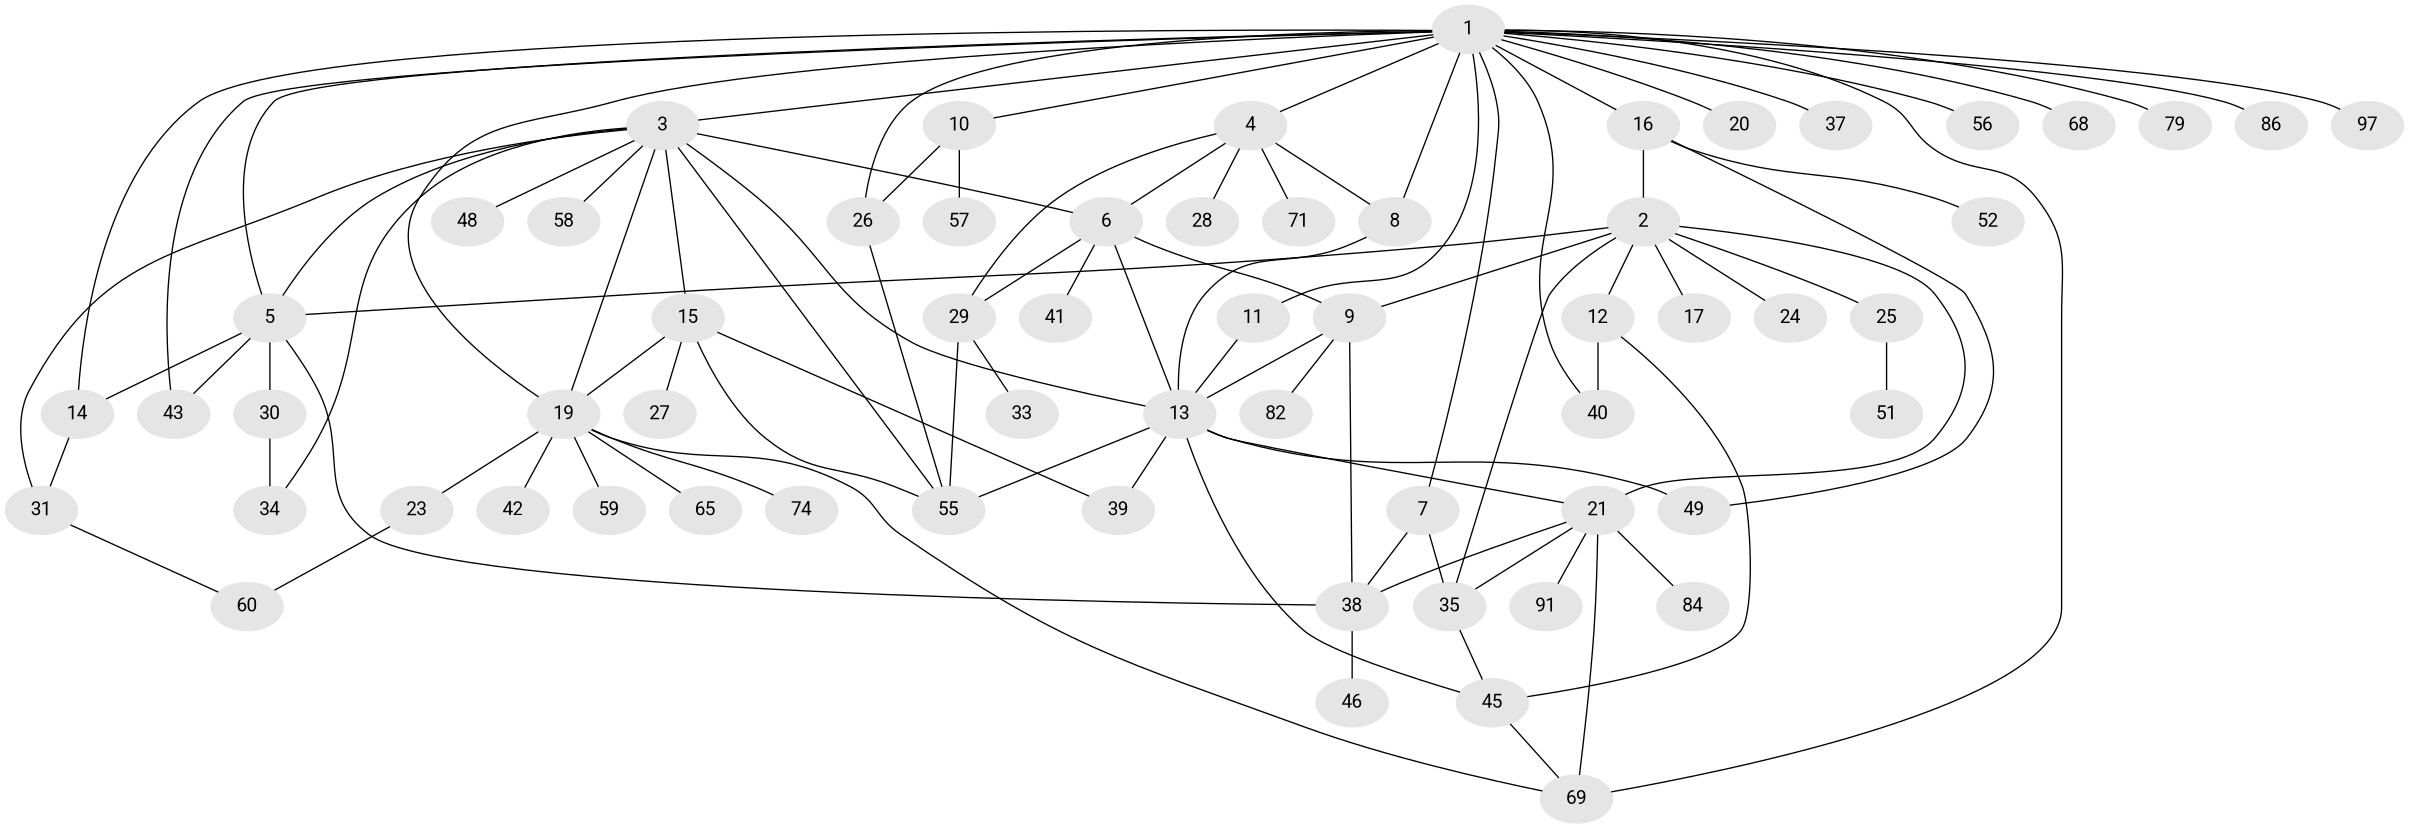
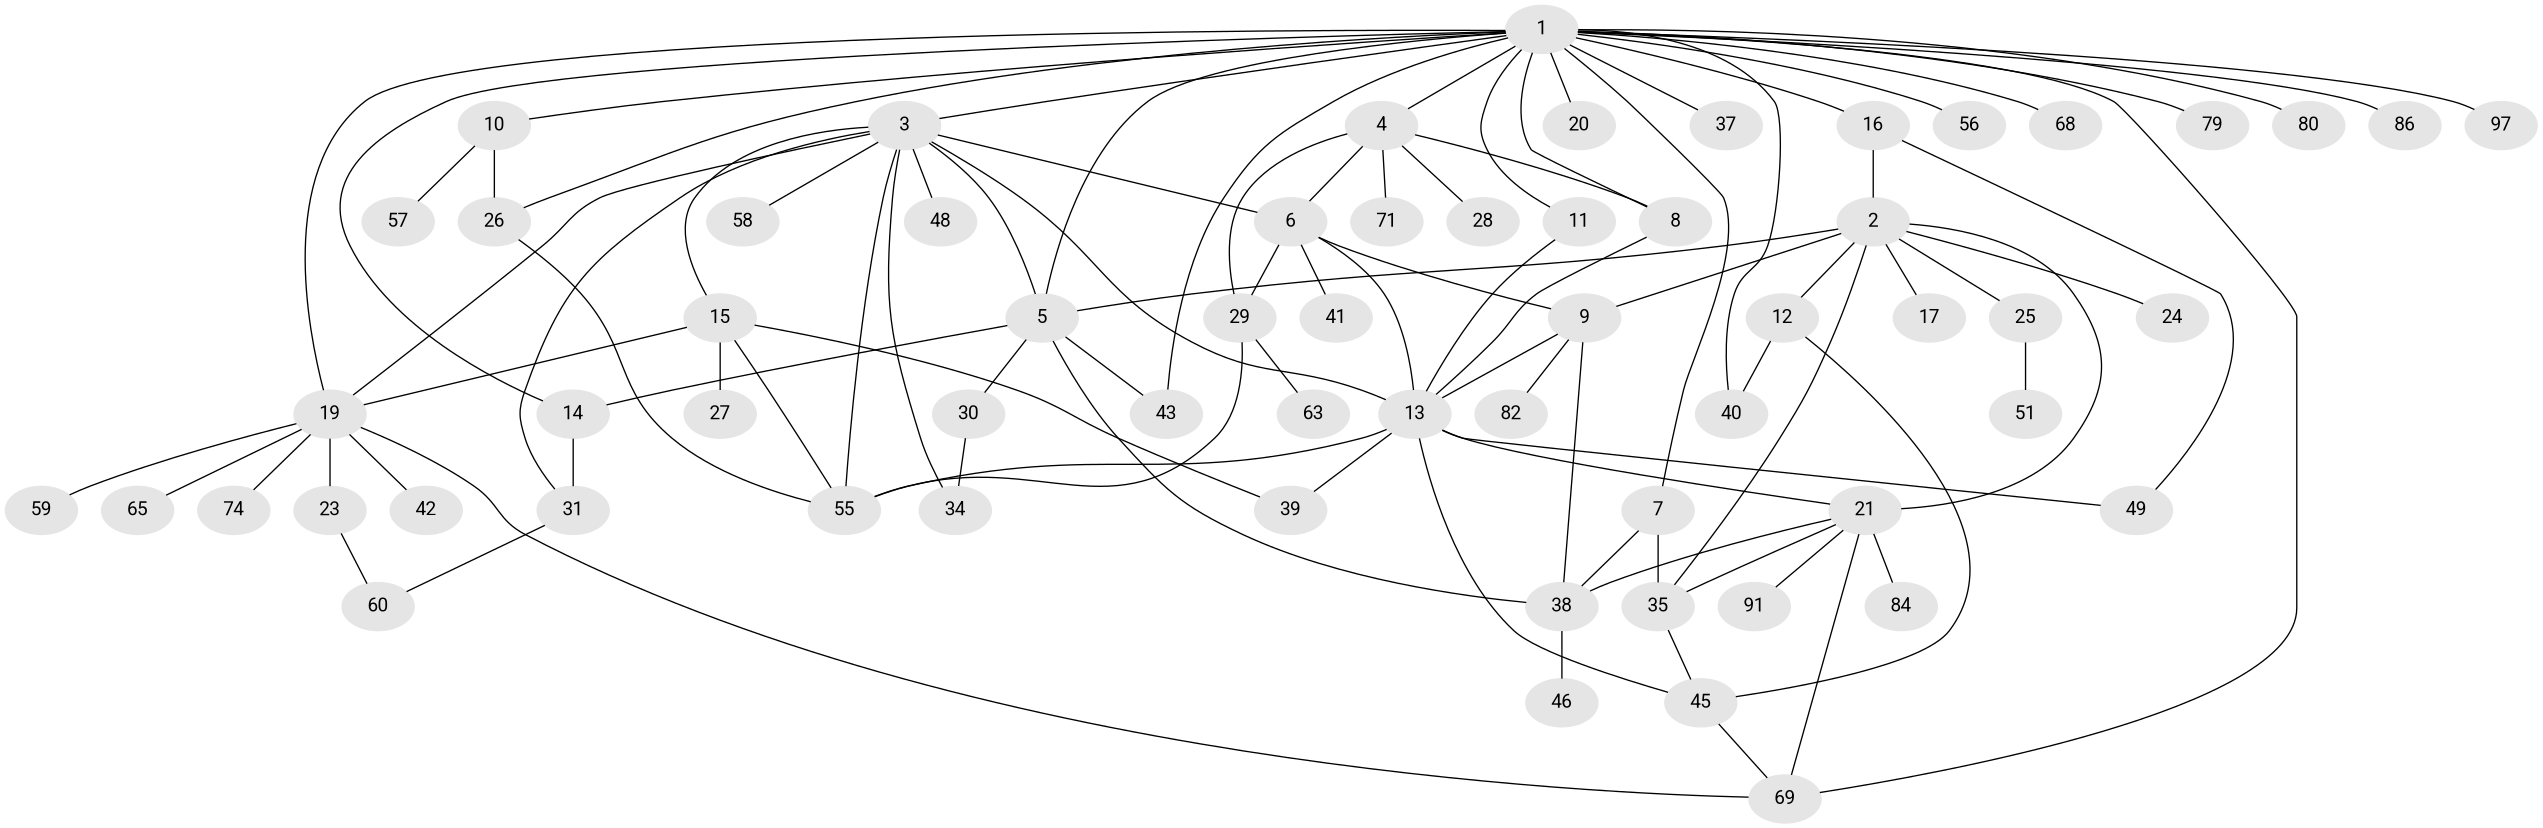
node "80": added
node "52": removed
node "33": label "33" -> "63"
